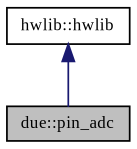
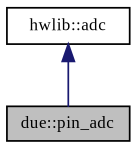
node "hwlib::hwlib": label "hwlib::hwlib" -> "hwlib::adc"
